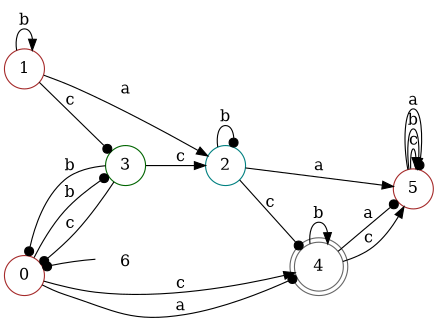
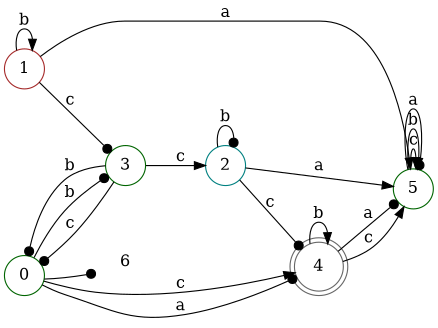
edge "1" -> "2": now "1" -> "5"
node "5": color brown -> darkgreen
edge "6" -> "0": reversed
node "0": color brown -> darkgreen
